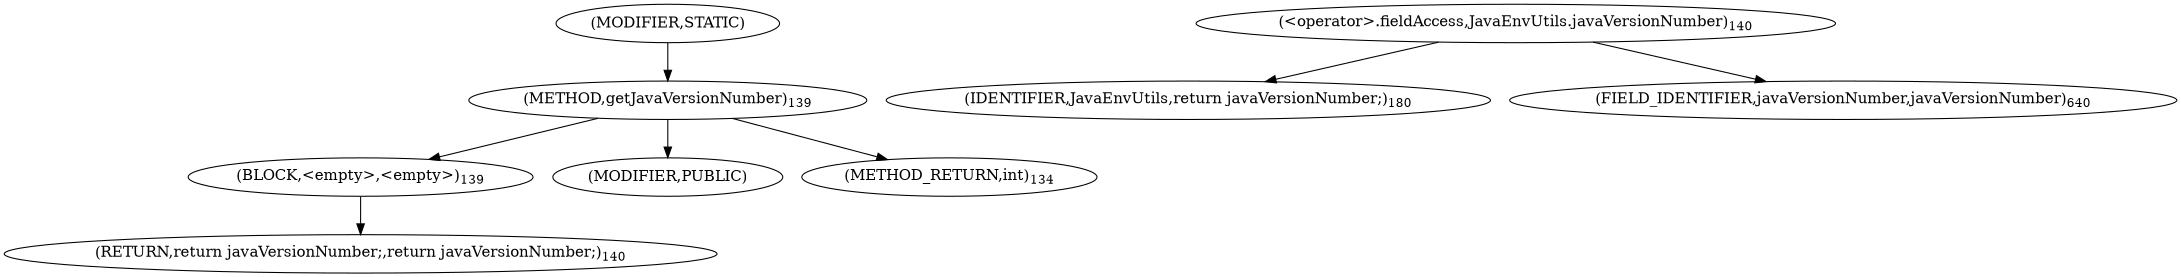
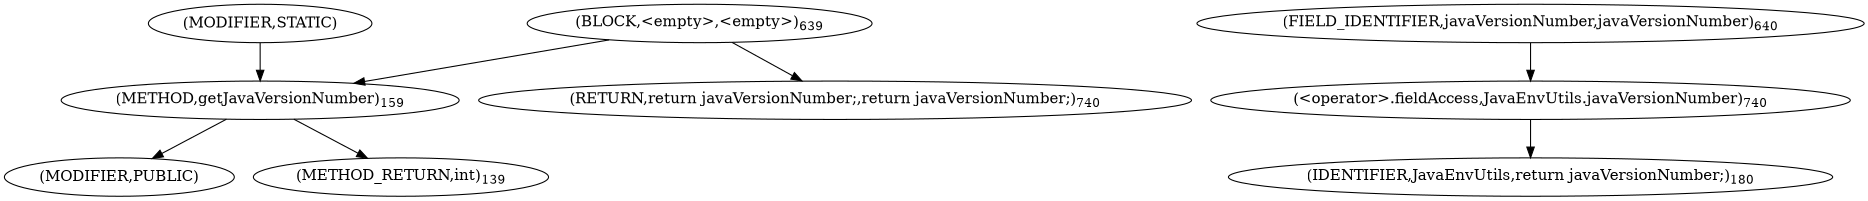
node "(<operator>.fieldAccess,JavaEnvUtils.javaVersionNumber)": text "140" -> "740"
edge "(<operator>.fieldAccess,JavaEnvUtils.javaVersionNumber)" -> "(FIELD_IDENTIFIER,javaVersionNumber,javaVersionNumber)": reversed
node "(METHOD,getJavaVersionNumber)": text "139" -> "159"
edge "(METHOD,getJavaVersionNumber)" -> "(BLOCK,<empty>,<empty>)": reversed
node "(BLOCK,<empty>,<empty>)": text "139" -> "639"
node "(METHOD_RETURN,int)": text "134" -> "139"
node "(RETURN,return javaVersionNumber;,return javaVersionNumber;)": text "140" -> "740"
